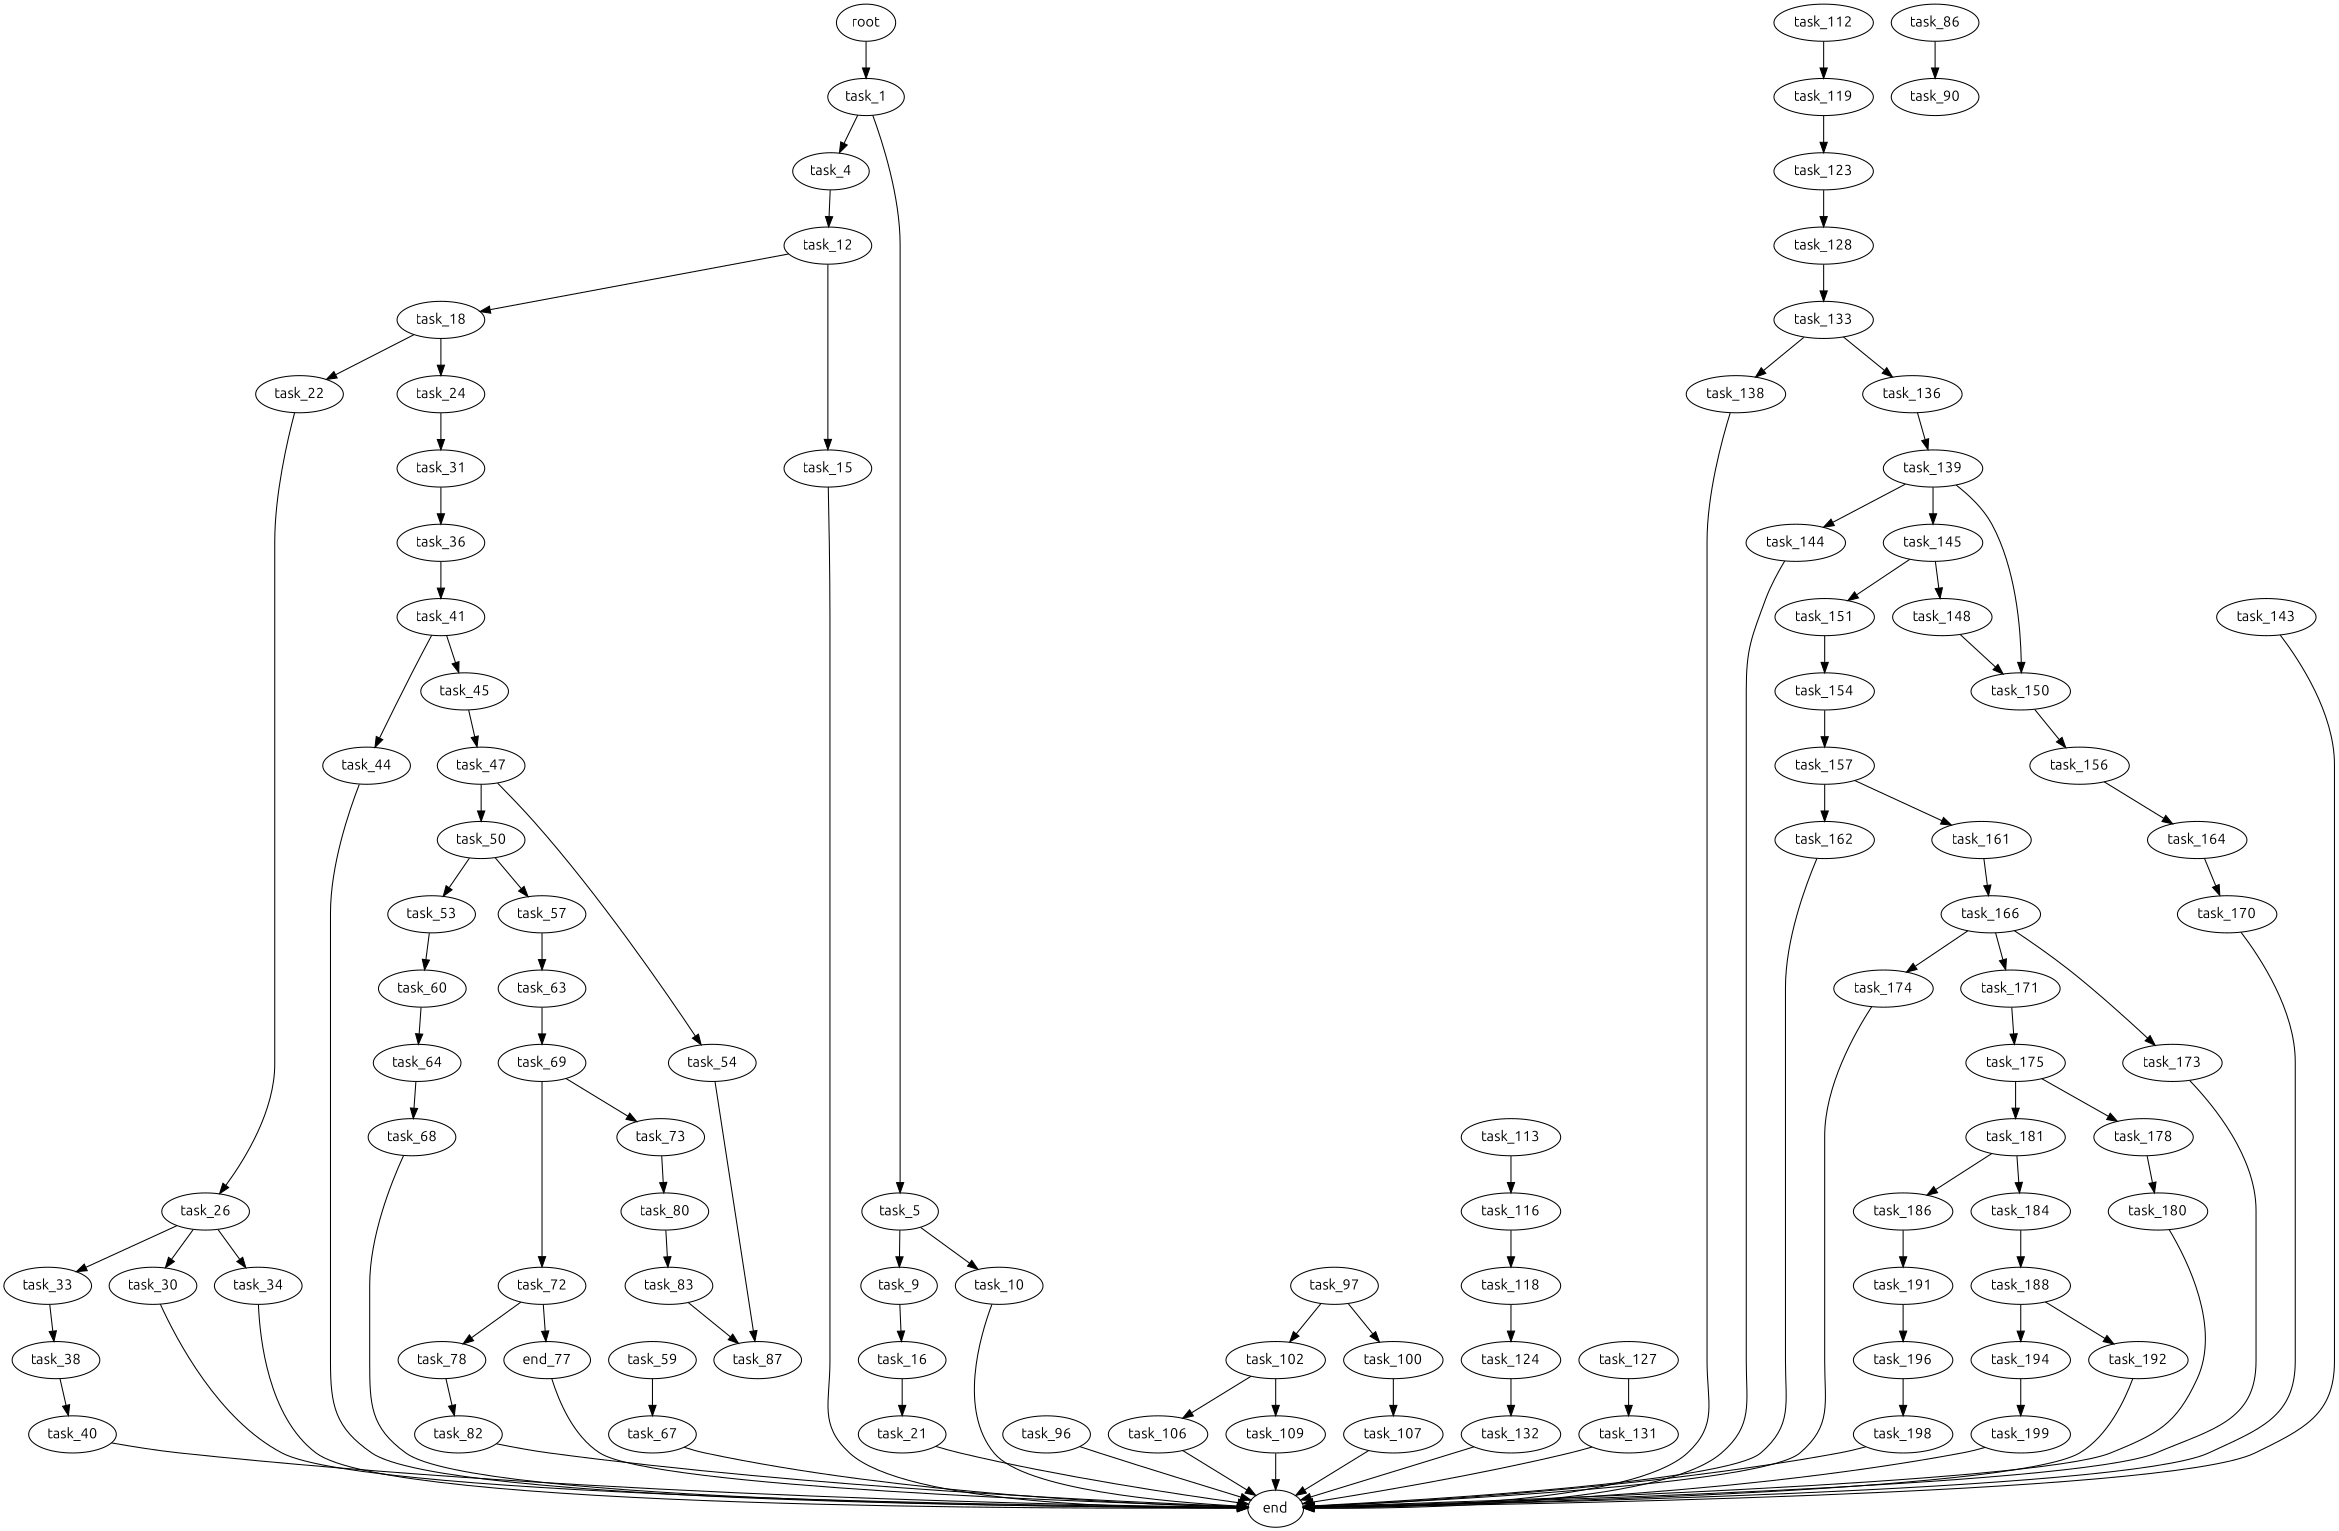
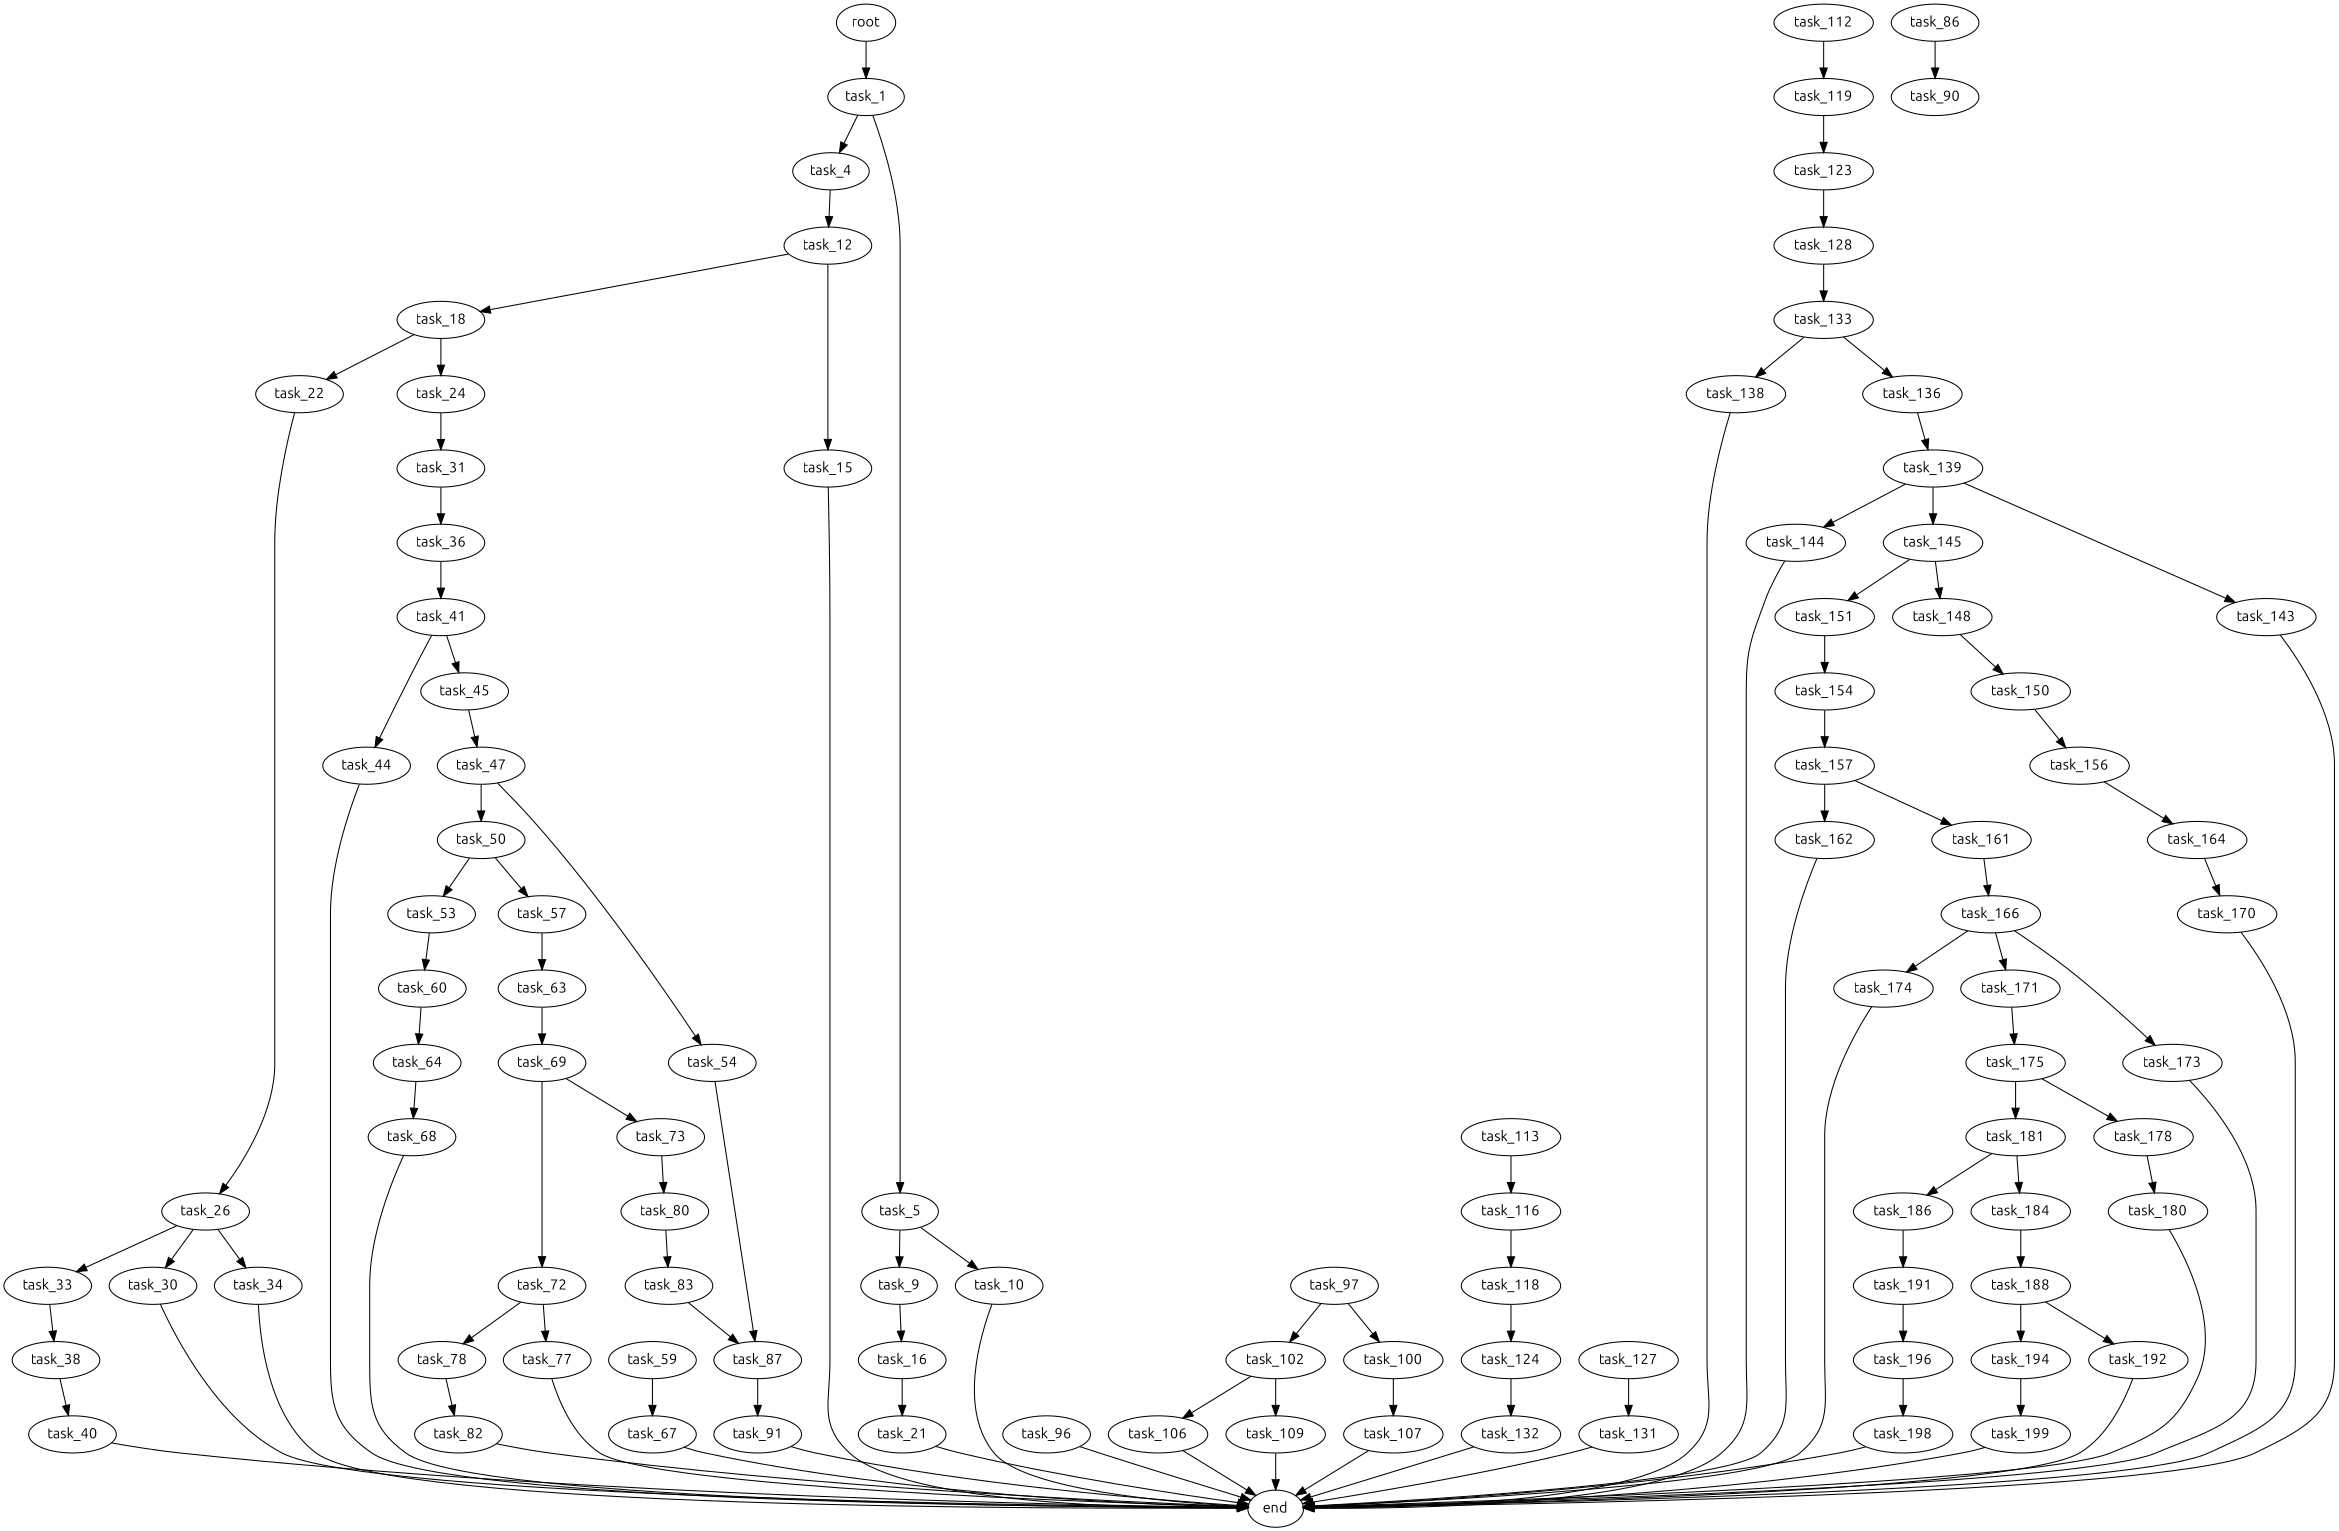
edge "task_139" -> "task_150": now "task_139" -> "task_143"
node "end_77": label "end_77" -> "task_77"
node "task_91": added
